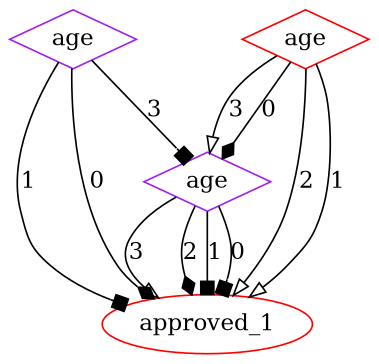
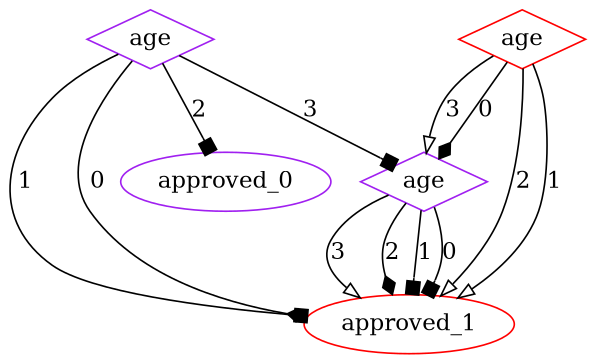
node "approved_0": added
